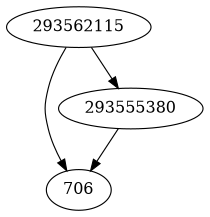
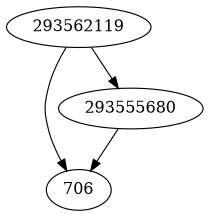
node "293562115": label "293562115" -> "293562119"
node "293555380": label "293555380" -> "293555680"
